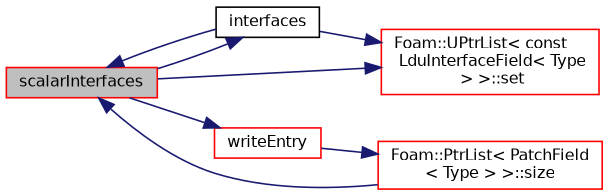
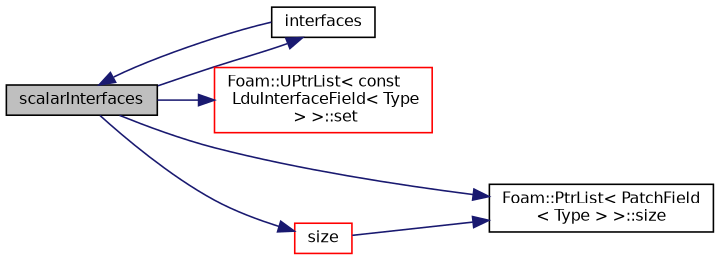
edge "interfaces" -> "Foam::UPtrList< const LduInterfaceField< Type > >::set": removed
node "scalarInterfaces": color red -> black
node "writeEntry": label "writeEntry" -> "size"
node "Foam::PtrList< PatchField < Type > >::size": color red -> black
edge "Foam::PtrList< PatchField < Type > >::size" -> "scalarInterfaces": reversed
